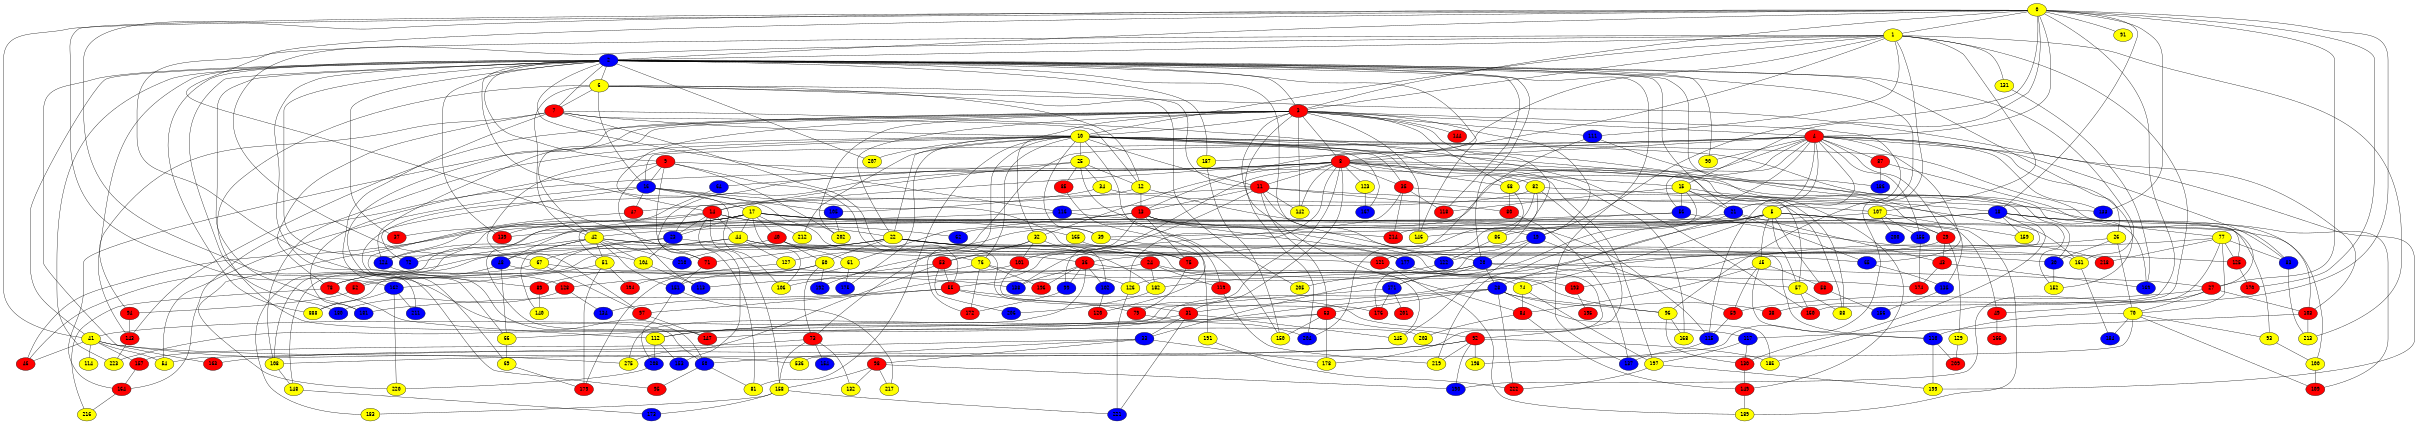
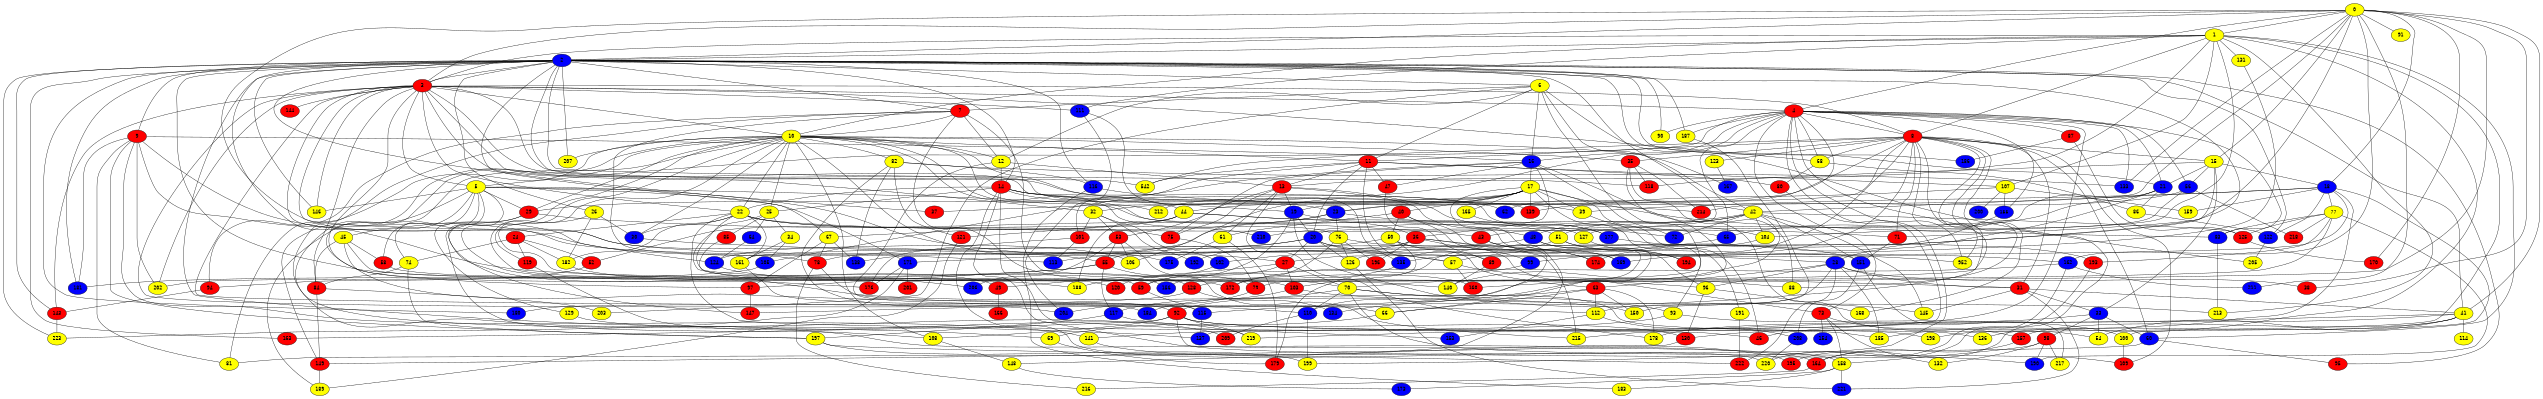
edge "25" -- "12": now "10" -- "12"
node "142": label "142" -> "542"
edge "22" -- "50": now "22" -- "140"
node "152": label "152" -> "952"
node "888": label "888" -> "188"
node "141": added
node "275": label "275" -> "215"
node "536": label "536" -> "136"
